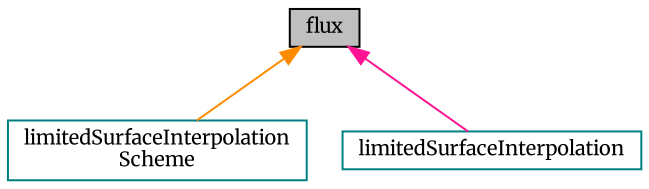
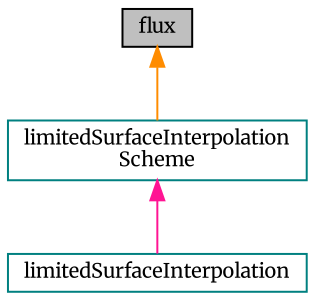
edge "limitedSurfaceInterpolation" -> "flux": now "limitedSurfaceInterpolation" -> "limitedSurfaceInterpolation Scheme"
